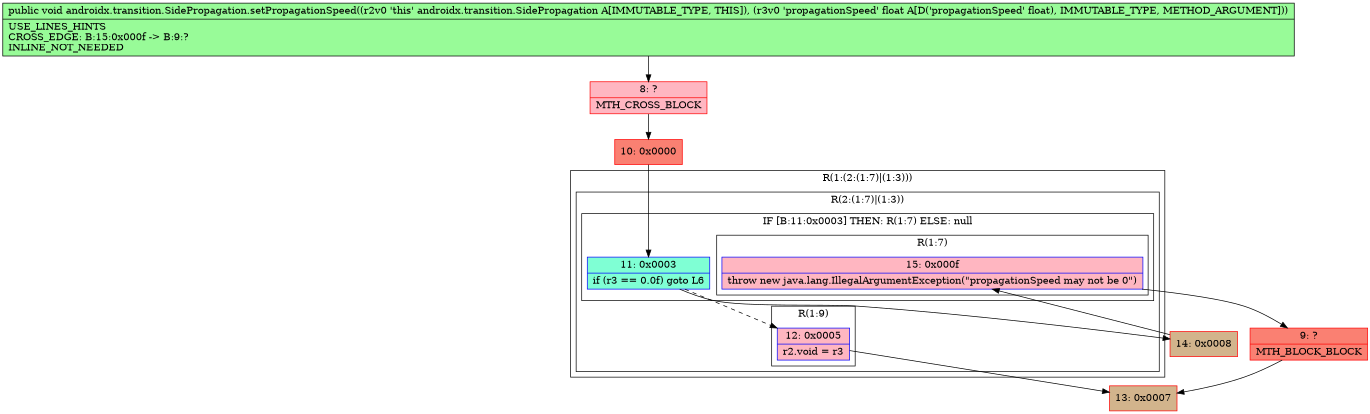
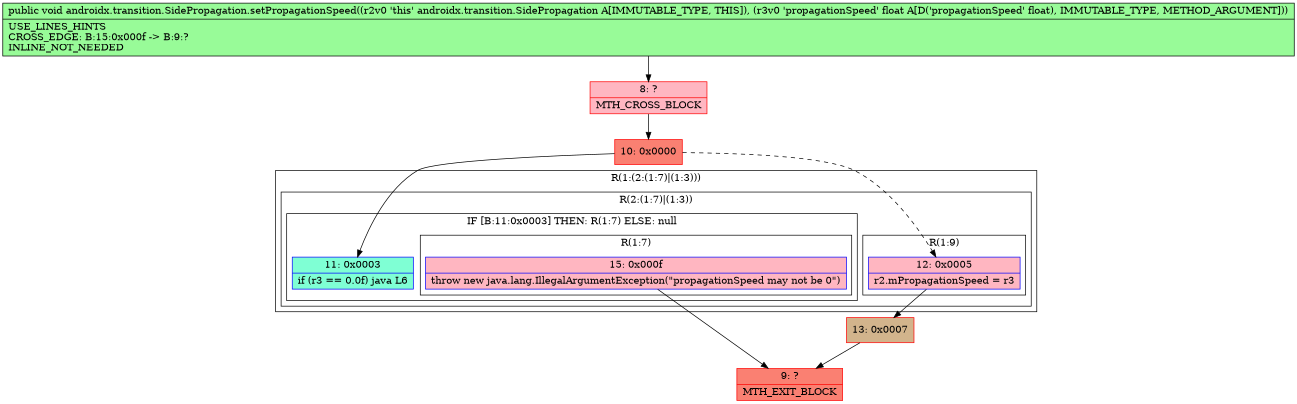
node "11: 0x0003": text "if (r3 == 0.0f) goto L6" -> "if (r3 == 0.0f) java L6"
edge "11: 0x0003" -> "12: 0x0005": now "10: 0x0000" -> "12: 0x0005"
node "14: 0x0008": removed
node "12: 0x0005": text "r2.void = r3" -> "r2.mPropagationSpeed = r3"
node "9: ?": text "MTH_BLOCK_BLOCK" -> "MTH_EXIT_BLOCK"
edge "9: ?" -> "13: 0x0007": reversed
